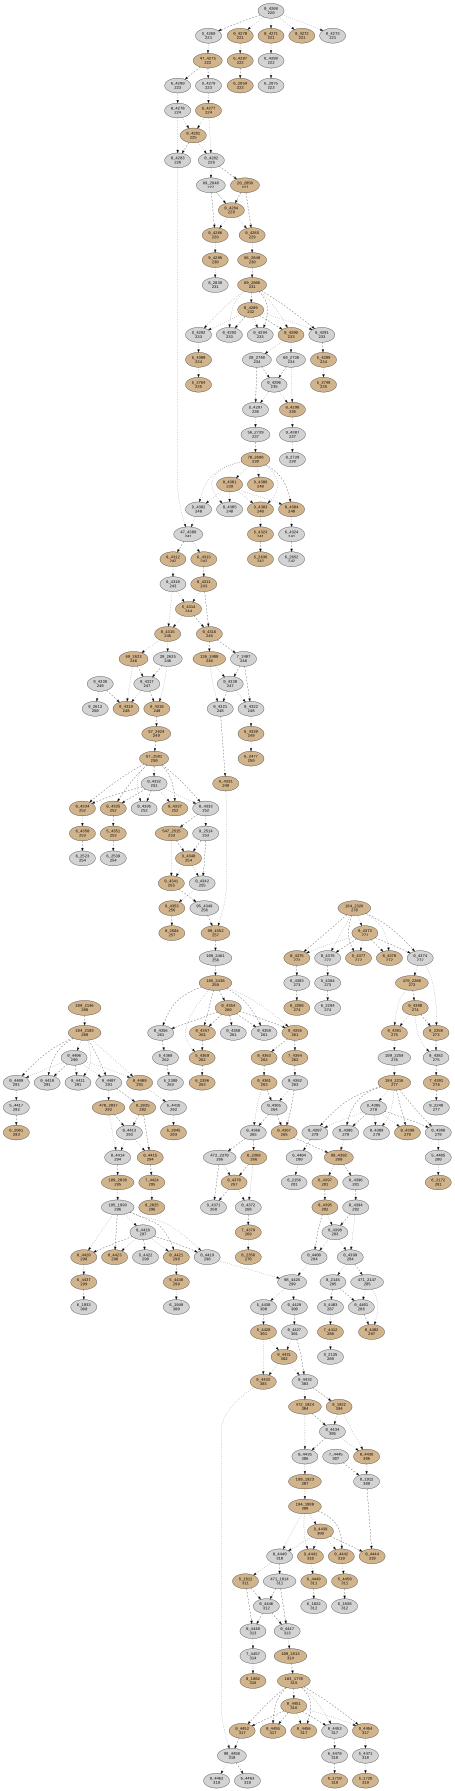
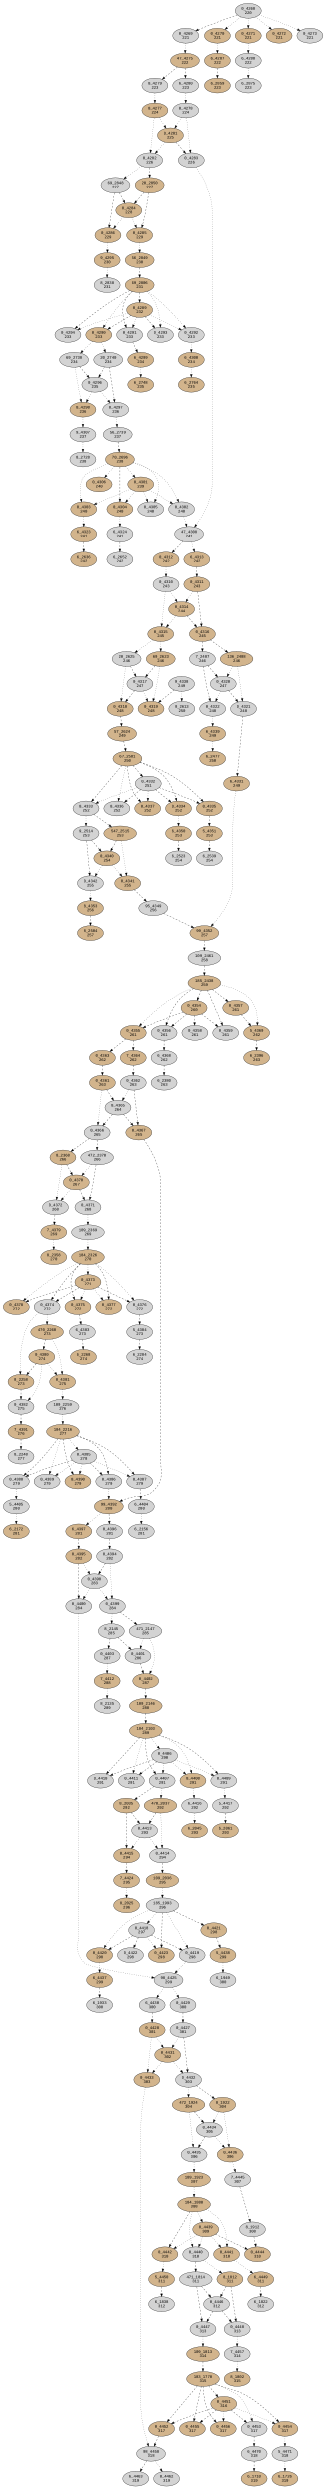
edge "0_4354 260" -> "0_4357 261": removed
node "109_2369 269": added
edge "0_4418 297" -> "0_4421 298": removed
edge "0_4436 306" -> "8_1912 308": now "0_4436 306" -> "7_4445 307"
edge "0_4402 287" -> "109_2146 288": added
